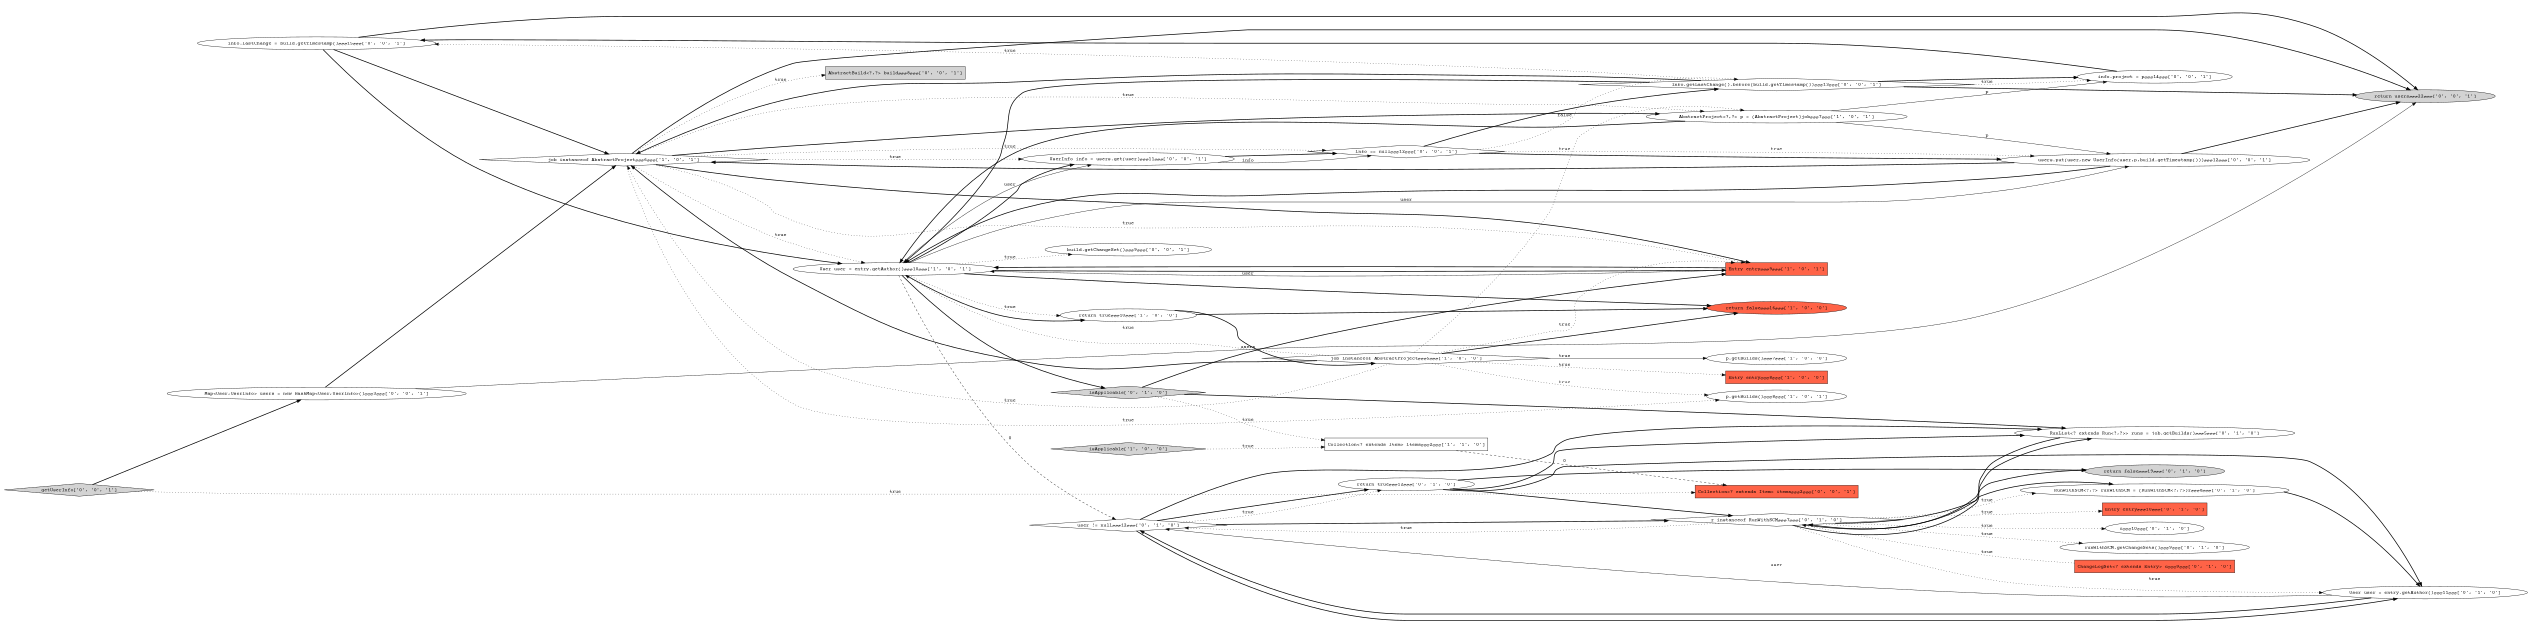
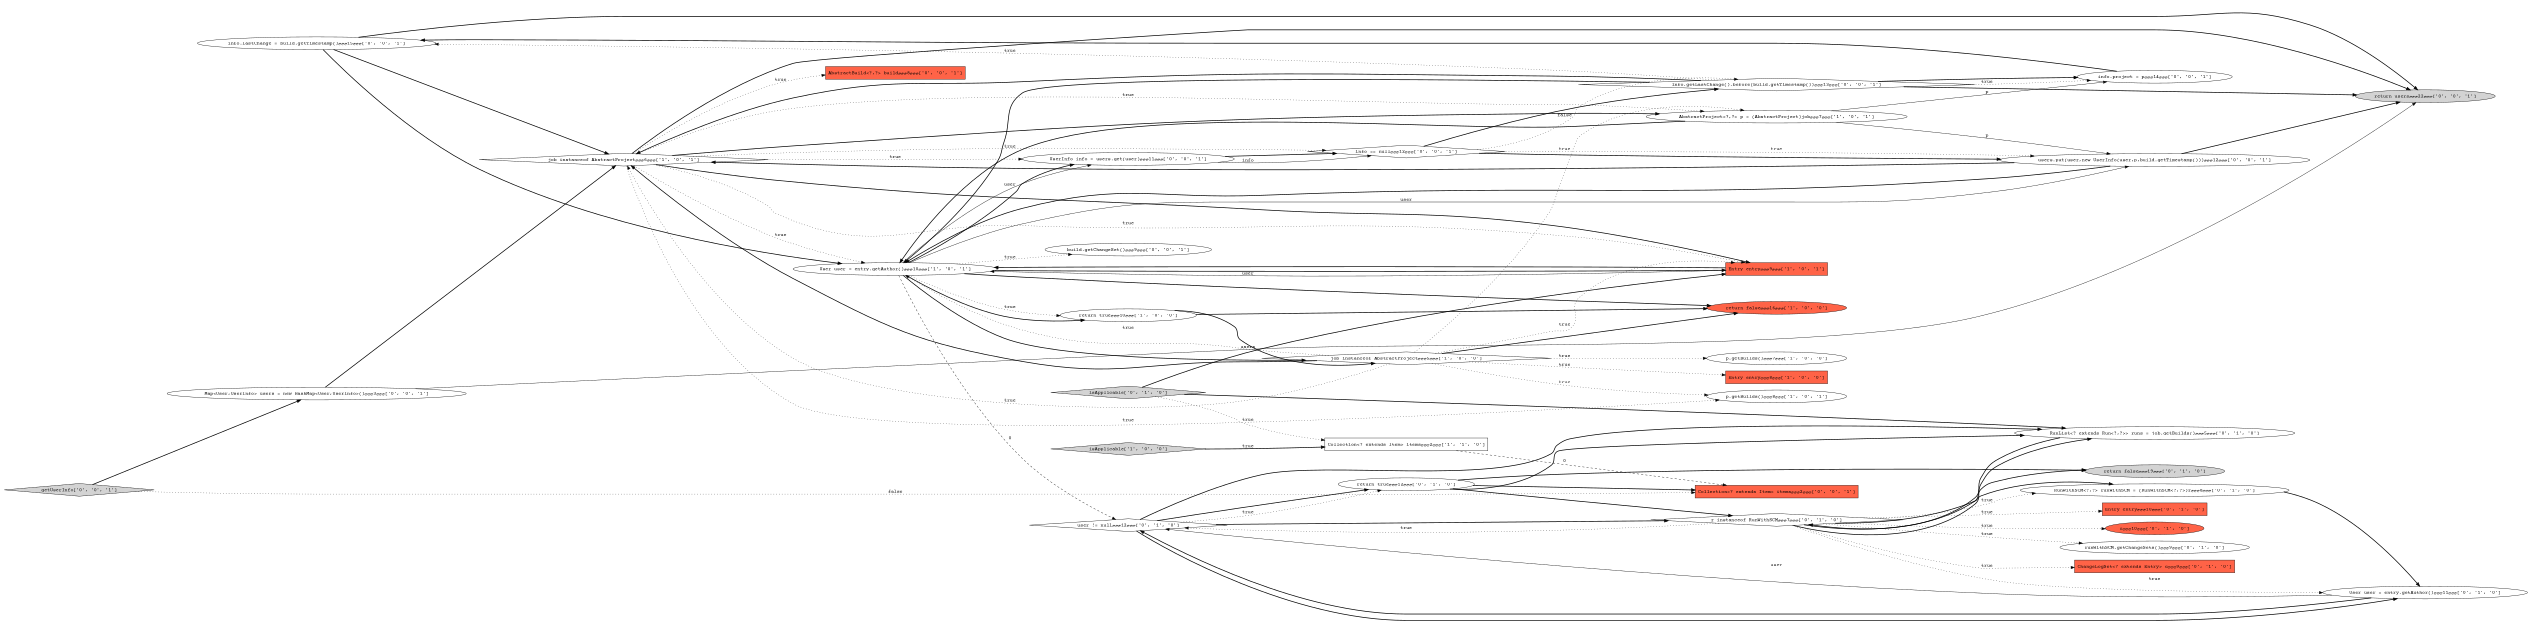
node "AbstractBuild<?,?> build@@@8@@@['0', '0', '1']": fillcolor lightgray -> tomato
edge "User user = entry.getAuthor()@@@10@@@['1', '0', '1']" -> "isApplicable['0', '1', '0']": now "User user = entry.getAuthor()@@@10@@@['1', '0', '1']" -> "job instanceof AbstractProject@@@5@@@['1', '0', '0']"
edge "job instanceof AbstractProject@@@5@@@['1', '0', '0']" -> "p.getBuilds()@@@7@@@['1', '0', '0']": style solid -> dotted
edge "isApplicable['1', '0', '0']" -> "Collection<? extends Item> items@@@2@@@['1', '1', '0']": style dotted -> bold
edge "return true@@@12@@@['0', '1', '0']" -> "User user = entry.getAuthor()@@@11@@@['0', '1', '0']": now "return true@@@12@@@['0', '1', '0']" -> "Collection<? extends Item> items@@@2@@@['0', '0', '1']"
edge "getUserInfo['0', '0', '1']" -> "Collection<? extends Item> items@@@2@@@['0', '0', '1']": label "true" -> "false"
node "c@@@10@@@['0', '1', '0']": fillcolor white -> tomato
edge "ChangeLogSet<? extends Entry> c@@@9@@@['0', '1', '0']" -> "r instanceof RunWithSCM@@@7@@@['0', '1', '0']": reversed
